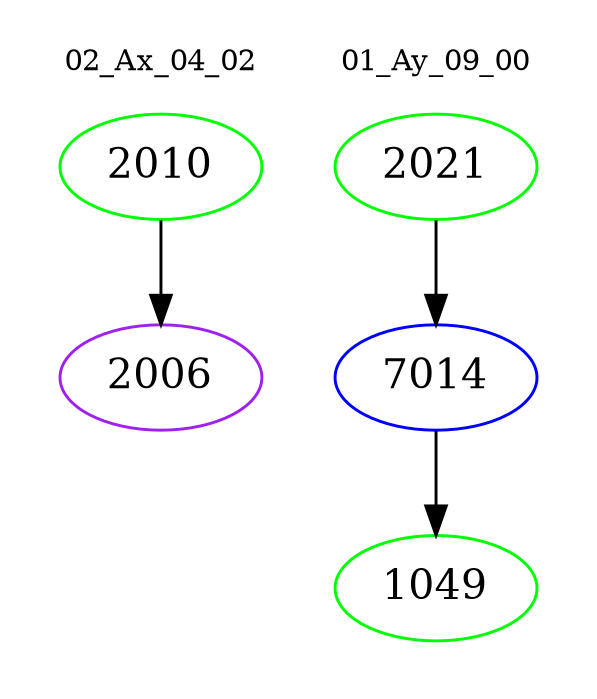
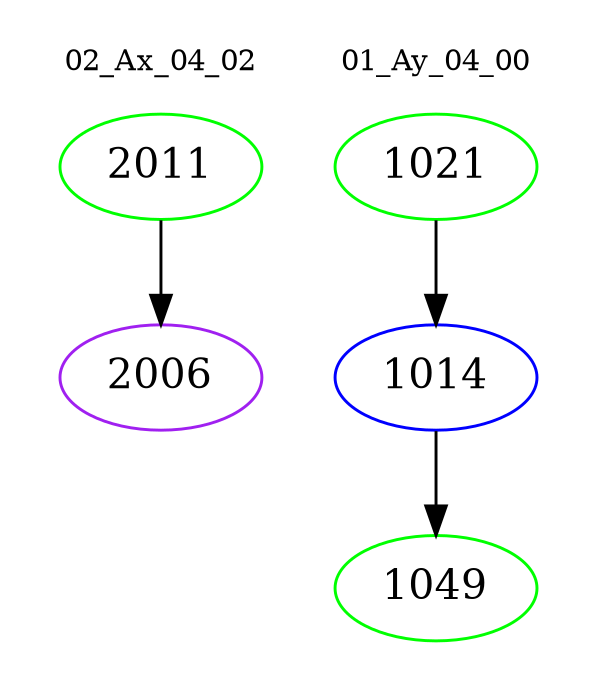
cluster "01_Ay_09_00": label "01_Ay_09_00" -> "01_Ay_04_00"
node "2010": label "2010" -> "2011"
node "2021": label "2021" -> "1021"
node "7014": label "7014" -> "1014"
